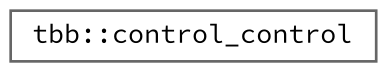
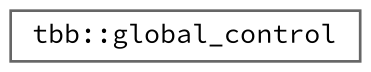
node "tbb::control_control": label "tbb::control_control" -> "tbb::global_control"
